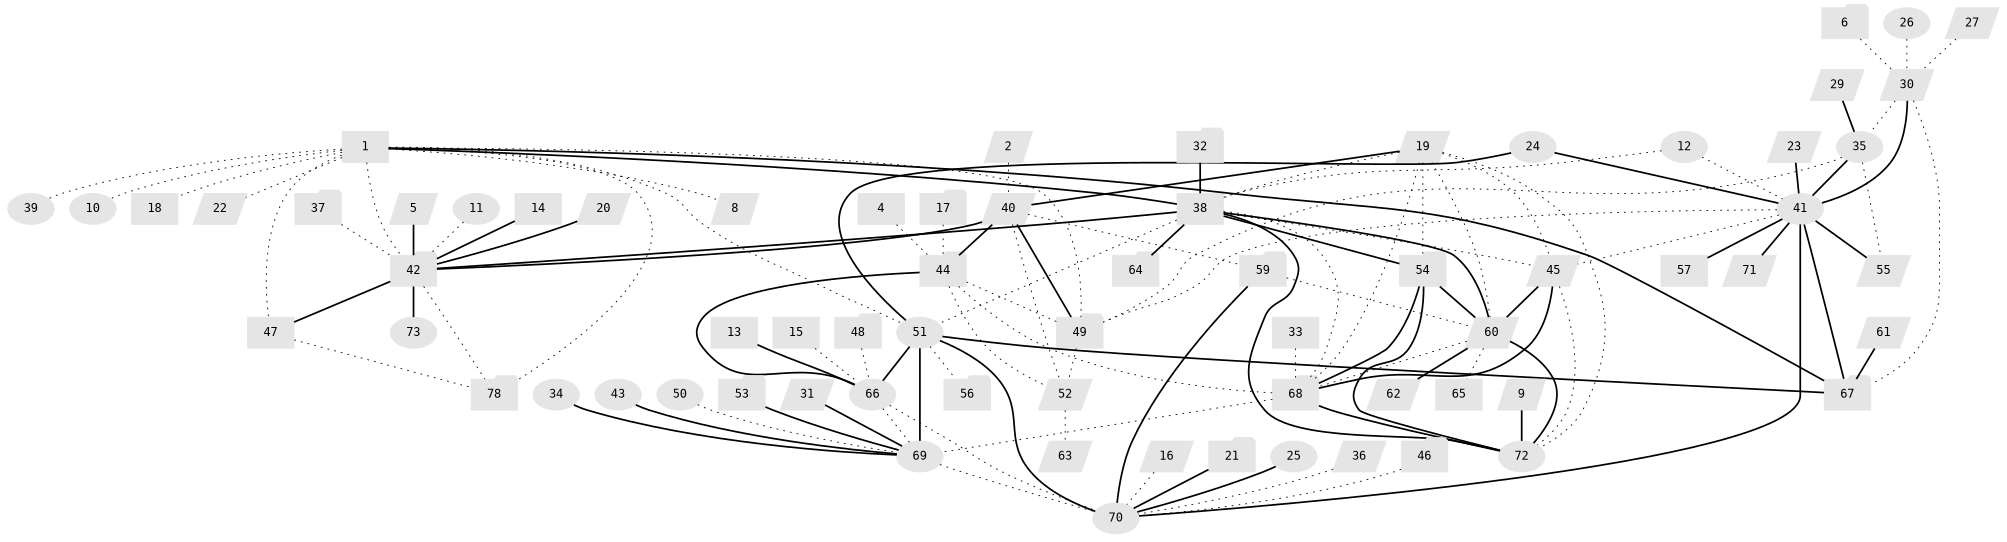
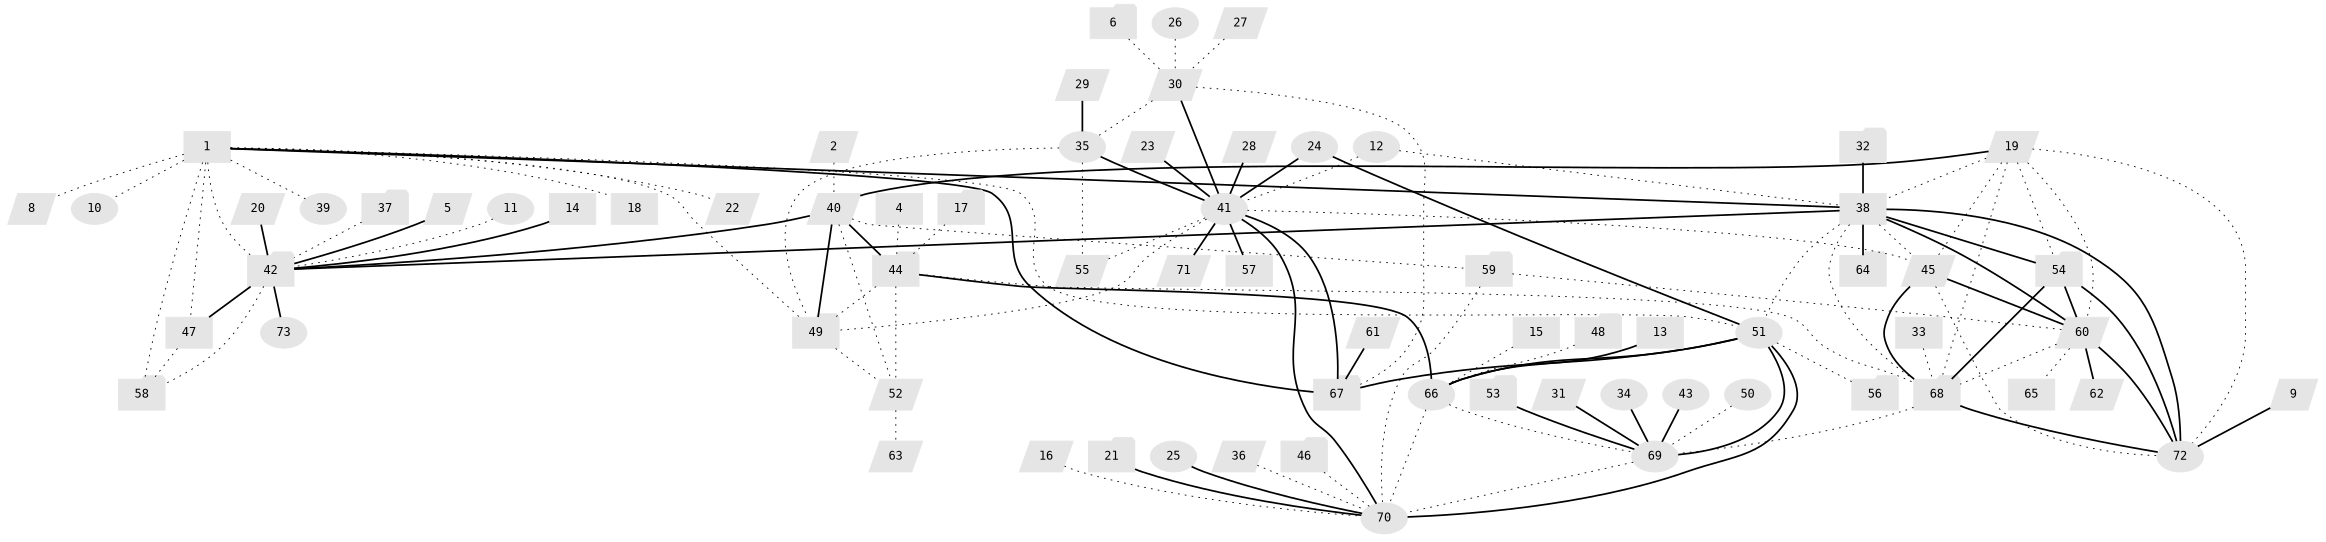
node "28": added
edge "41" -- "55": style bold -> dotted
edge "59" -- "70": style bold -> dotted
node "78": label "78" -> "58"
